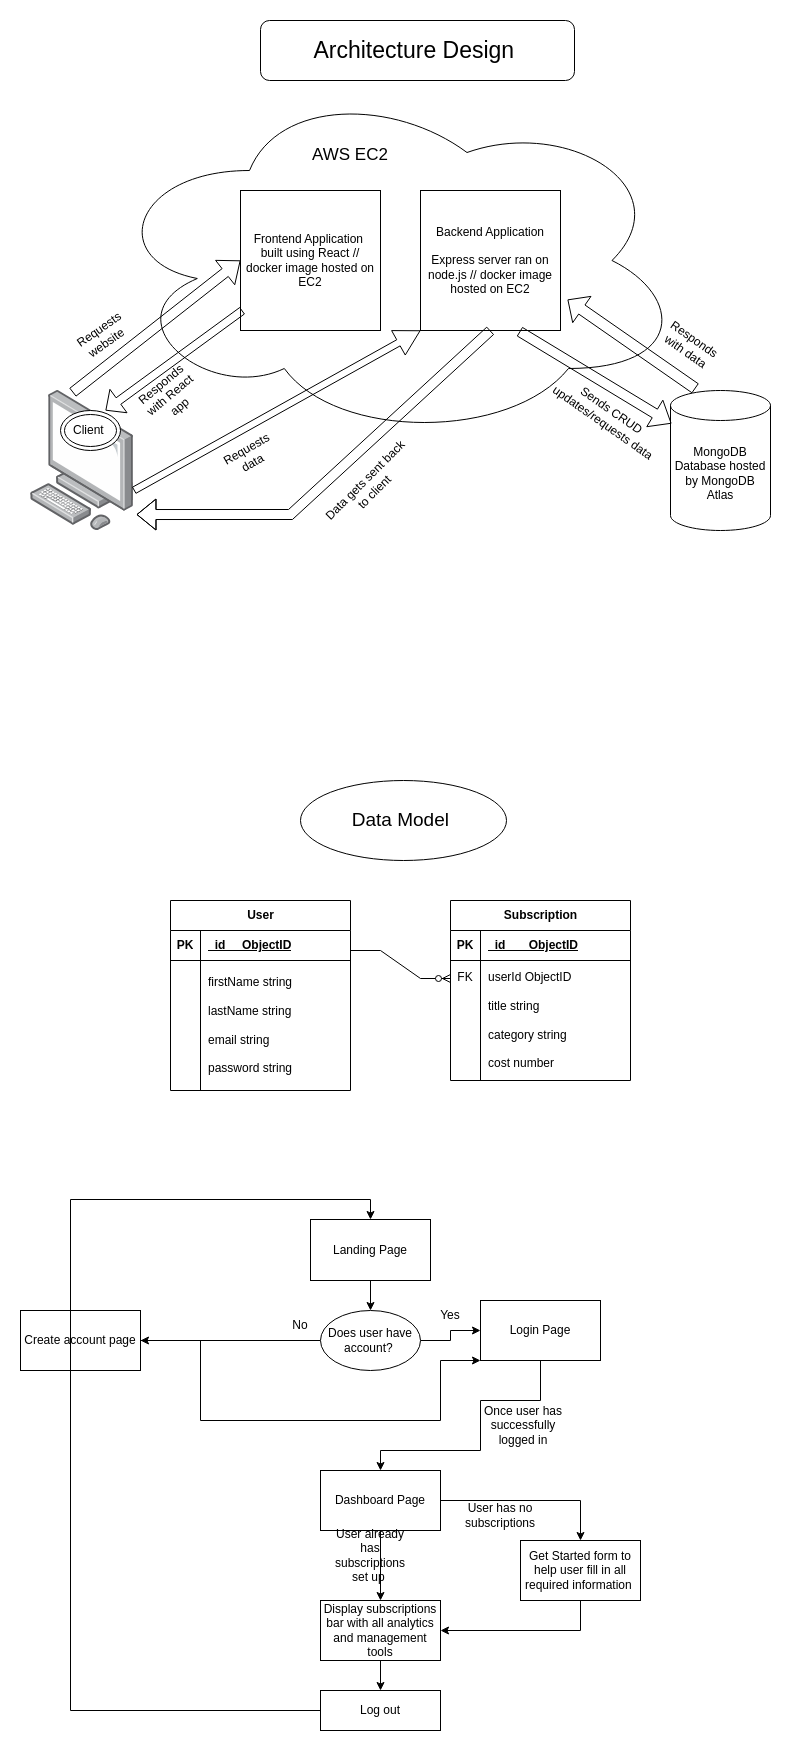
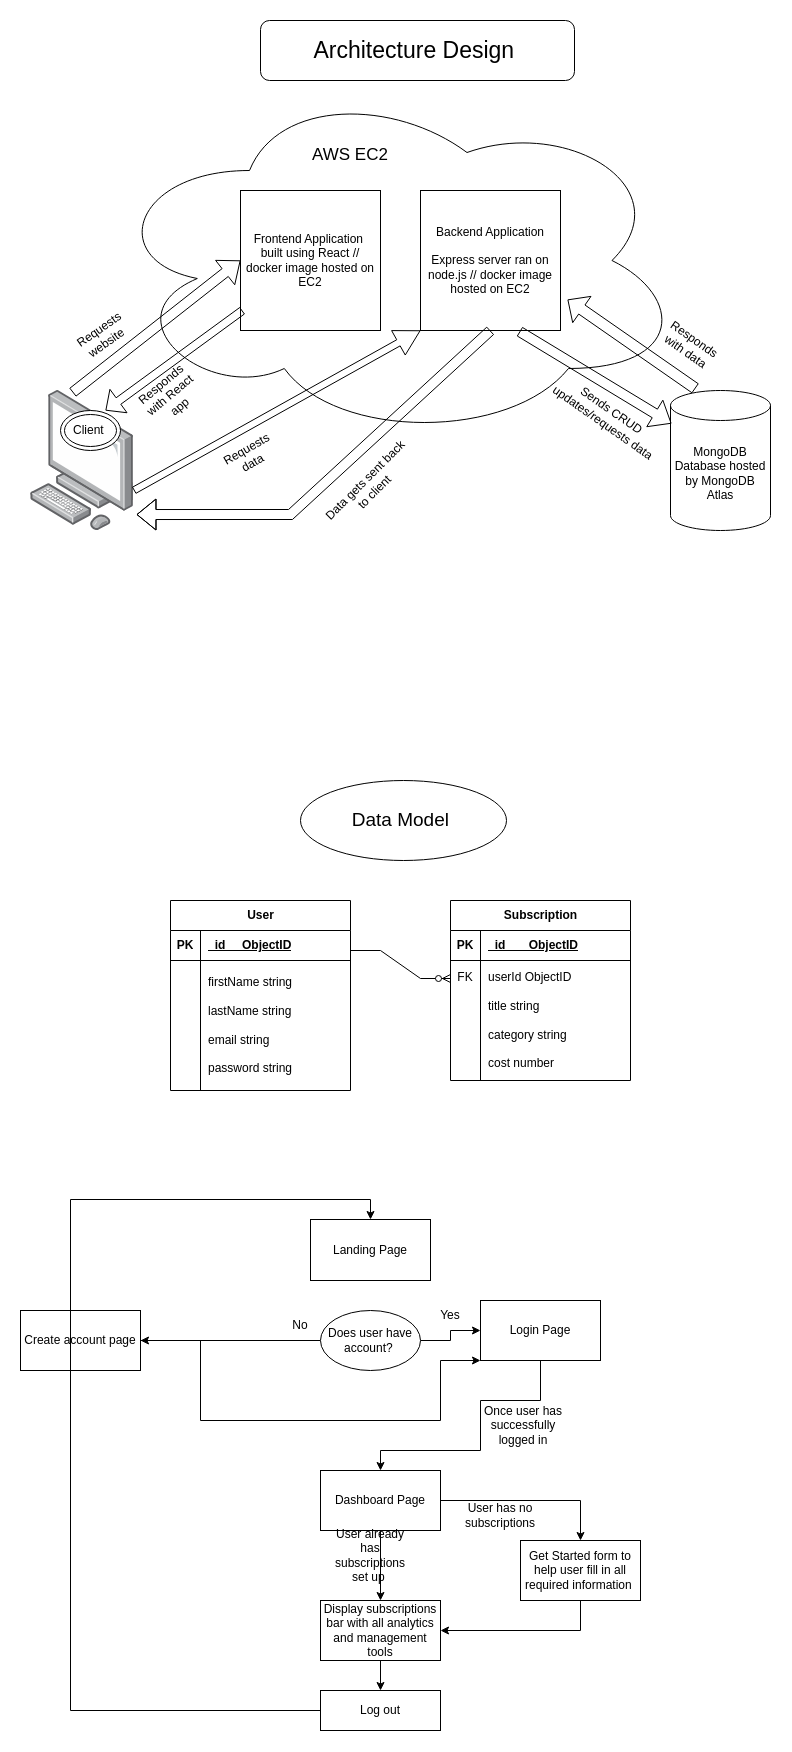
edge "Landing Page" -> "Does user have account?": removed
